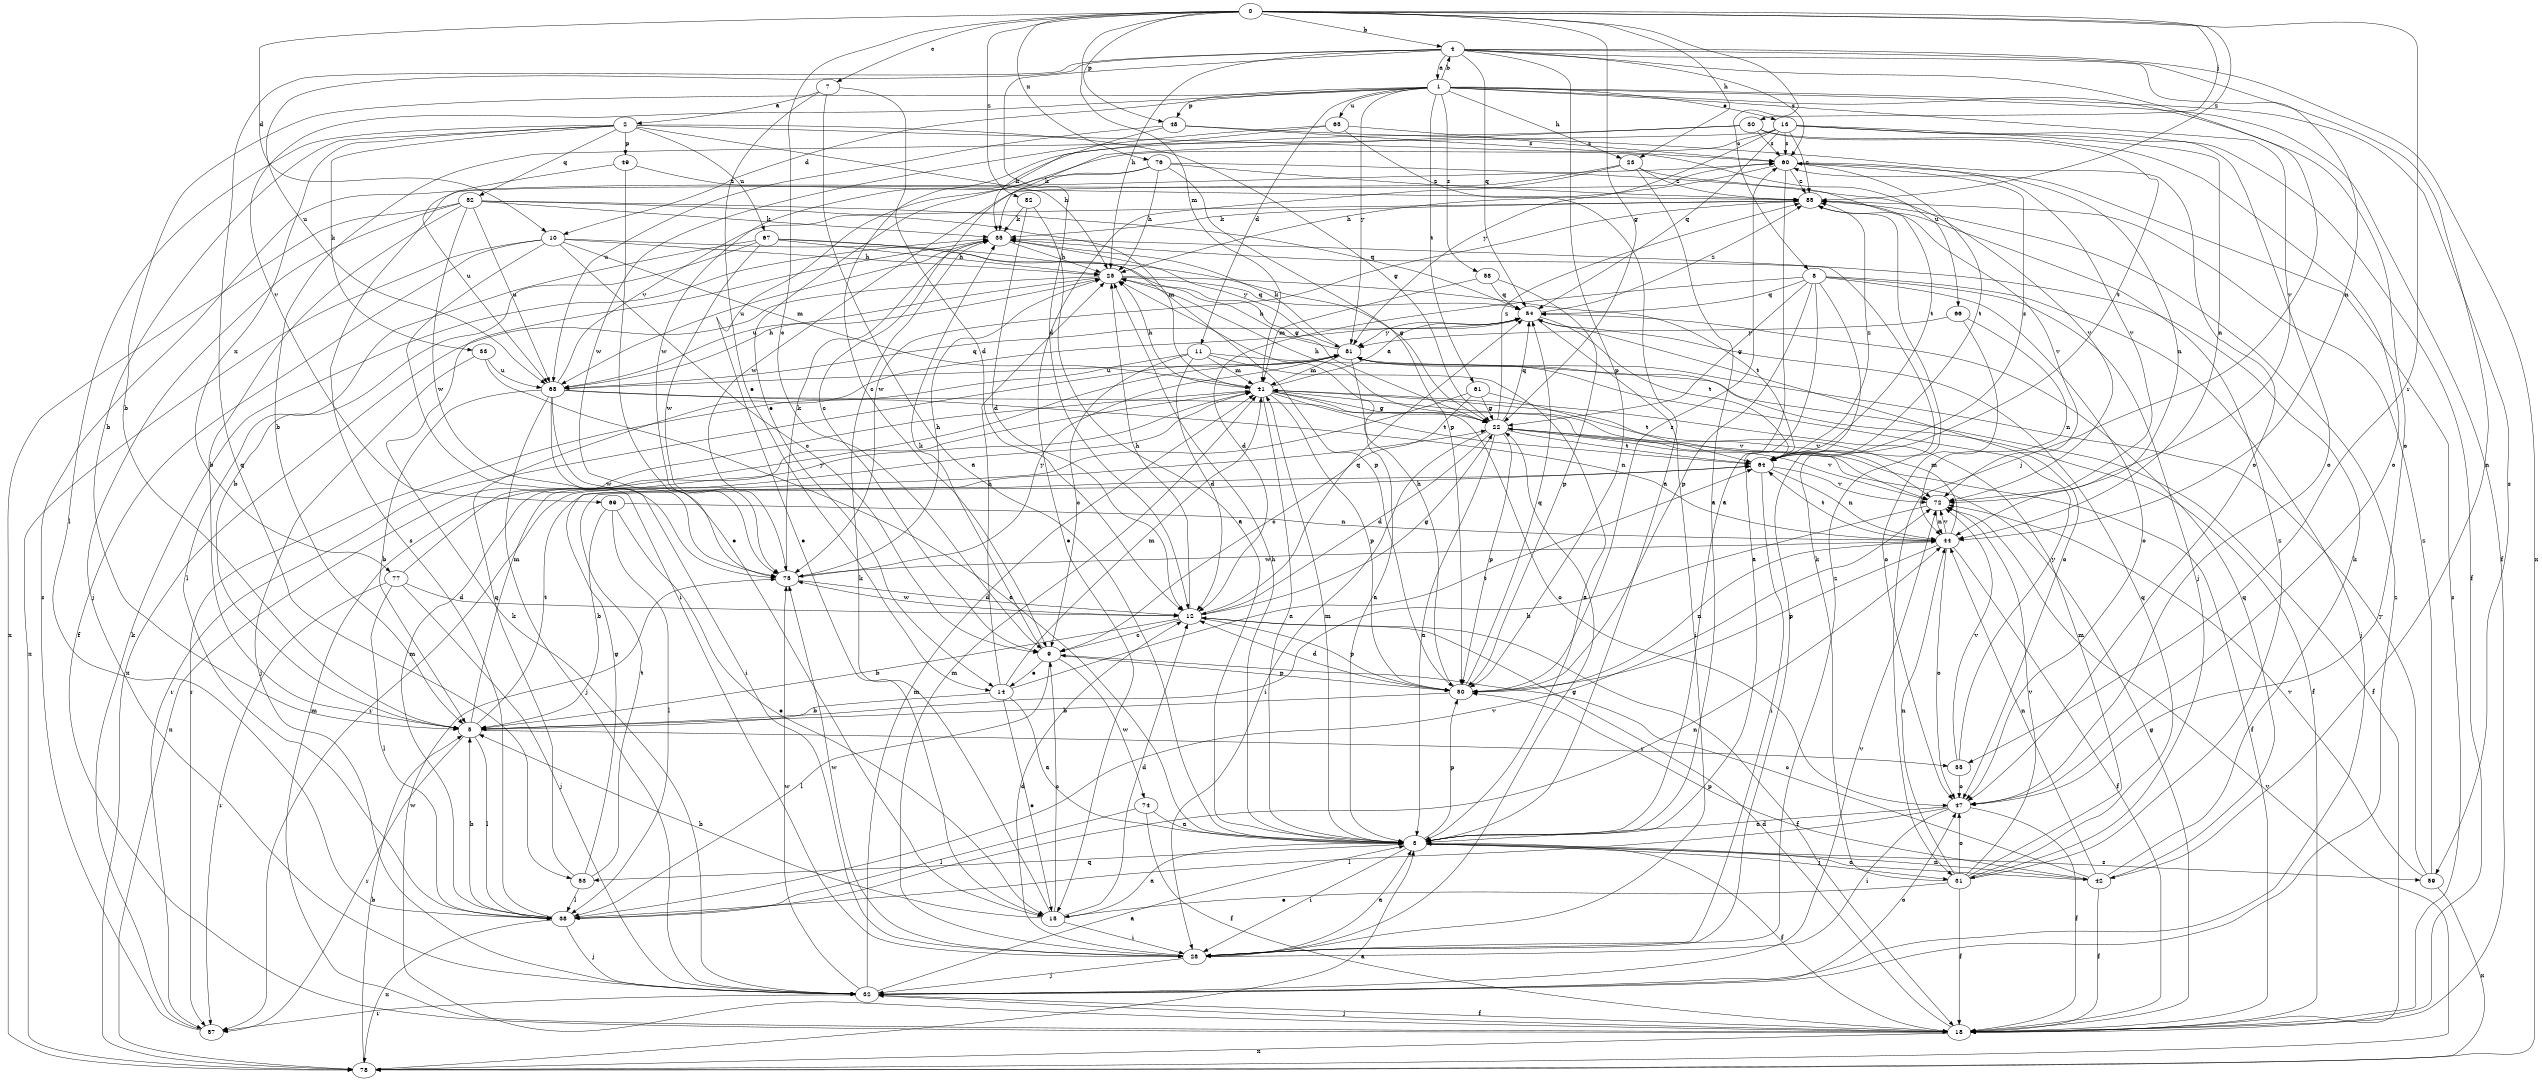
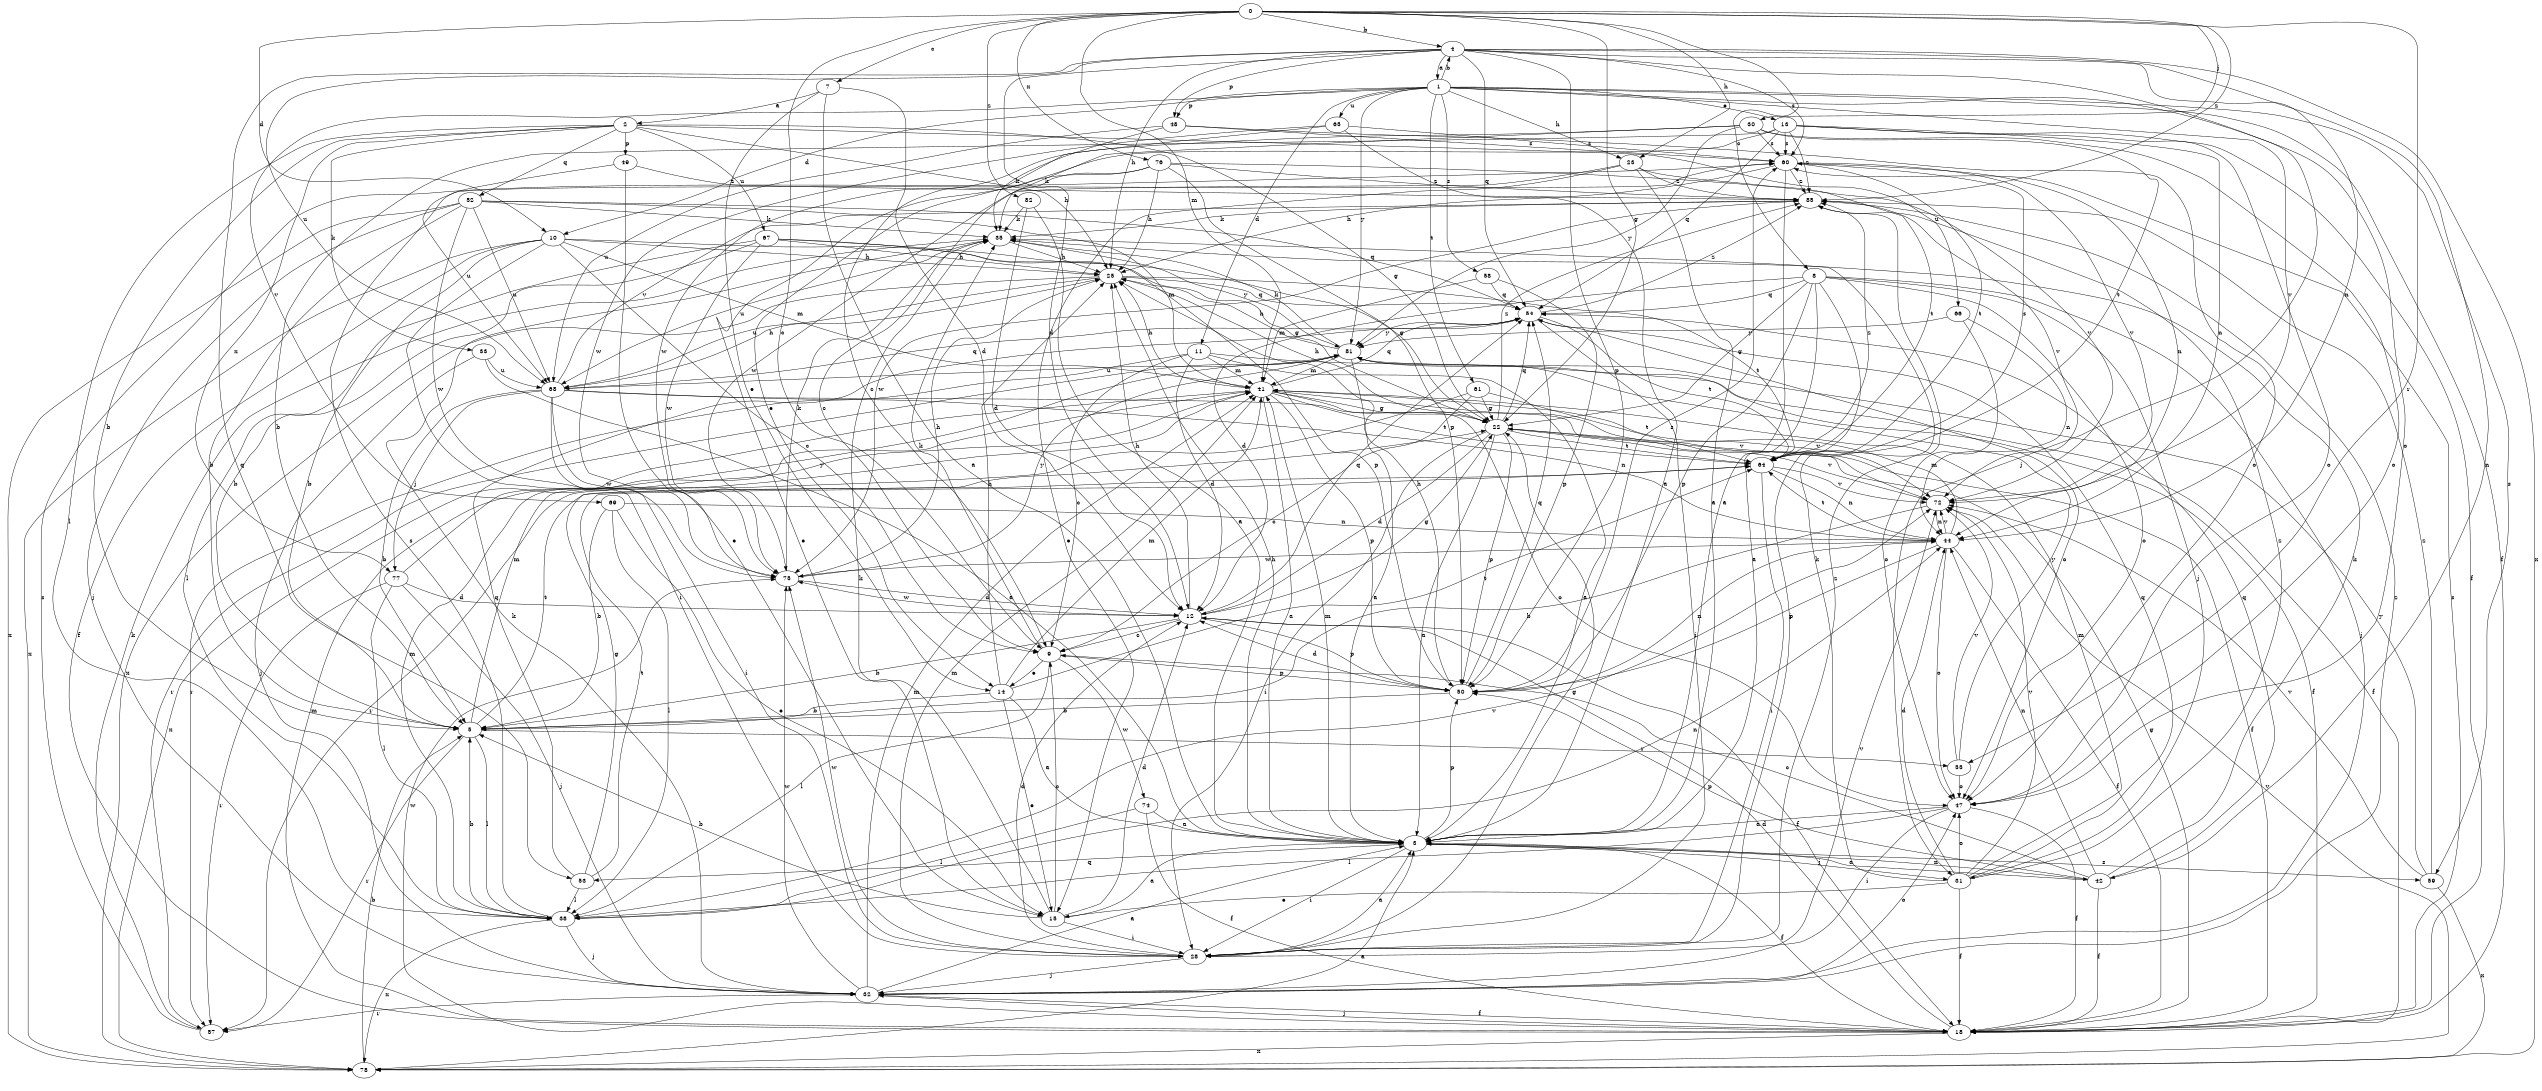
edge "0" -> "48": now "4" -> "48"
edge "1" -> "5": now "10" -> "5"
edge "13" -> "81": now "30" -> "81"
edge "41" -> "54": label "a" -> "q"
edge "31" -> "44": label "n" -> "d"
edge "68" -> "32": now "68" -> "77"
